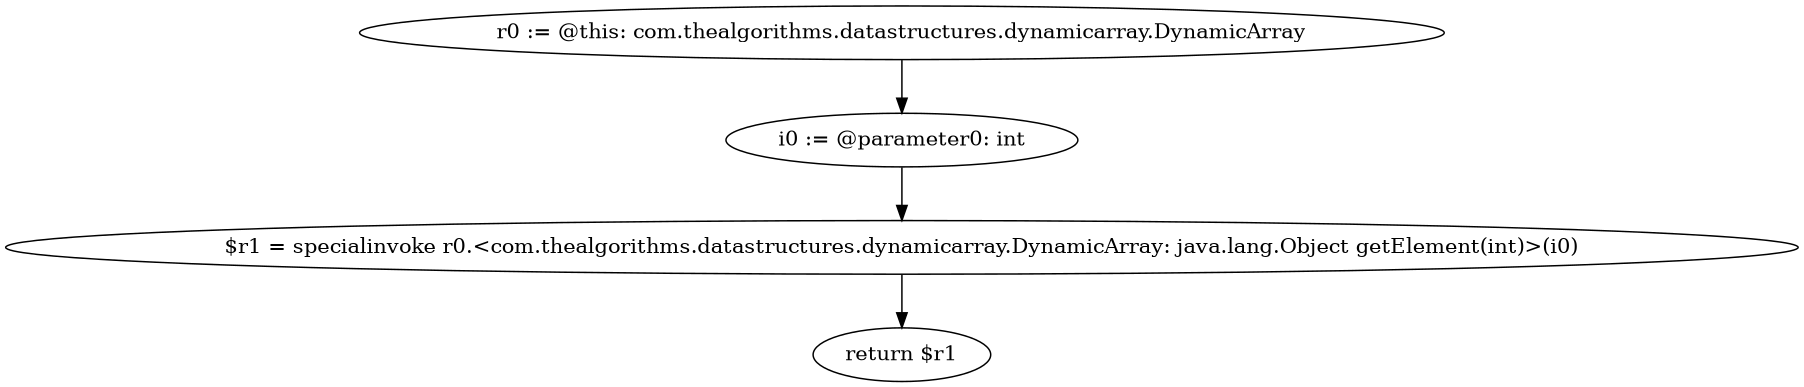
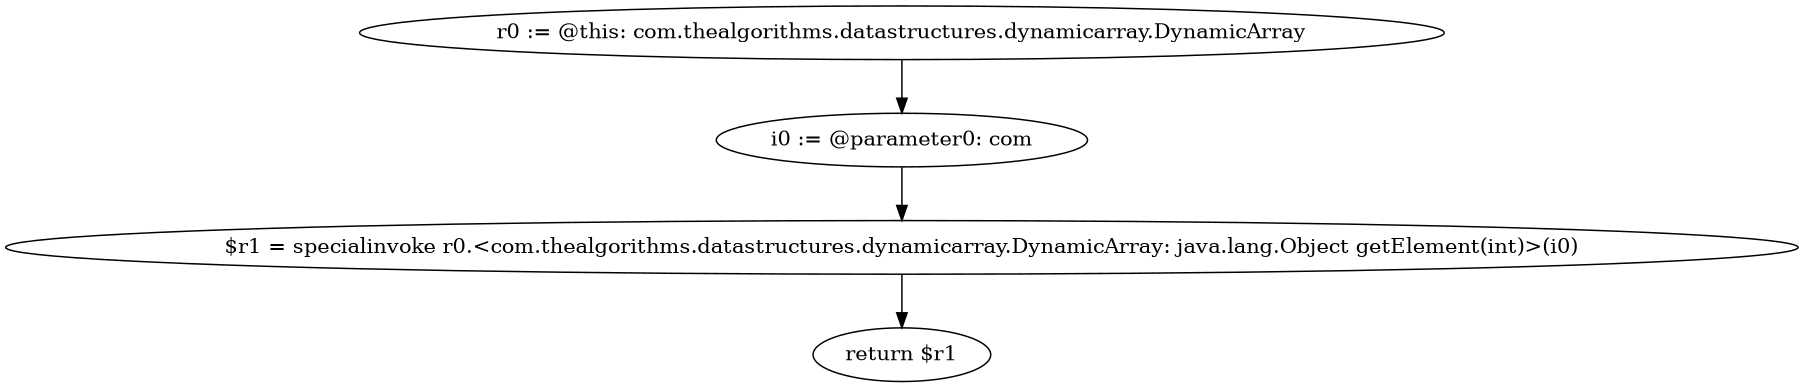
node "i0 := @parameter0: int": label "i0 := @parameter0: int" -> "i0 := @parameter0: com"
